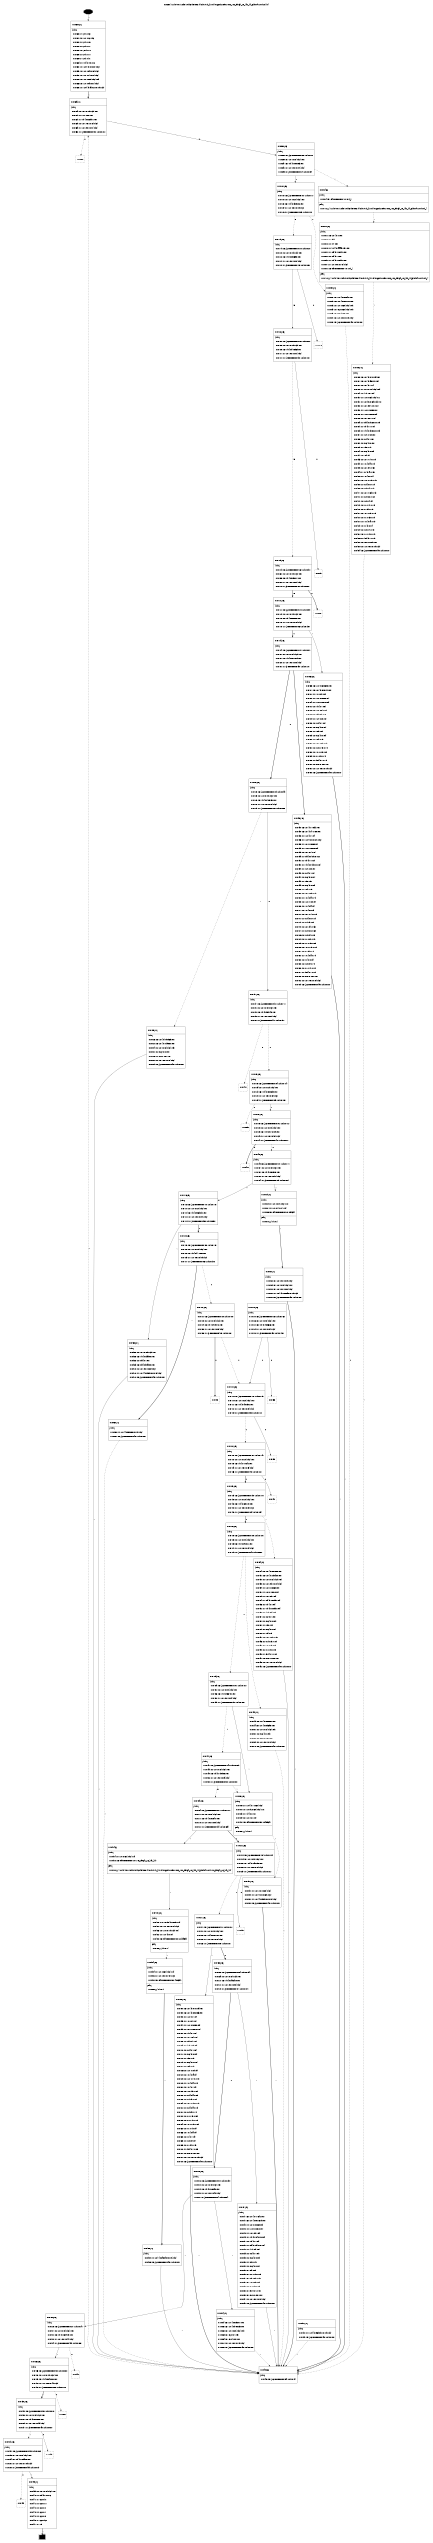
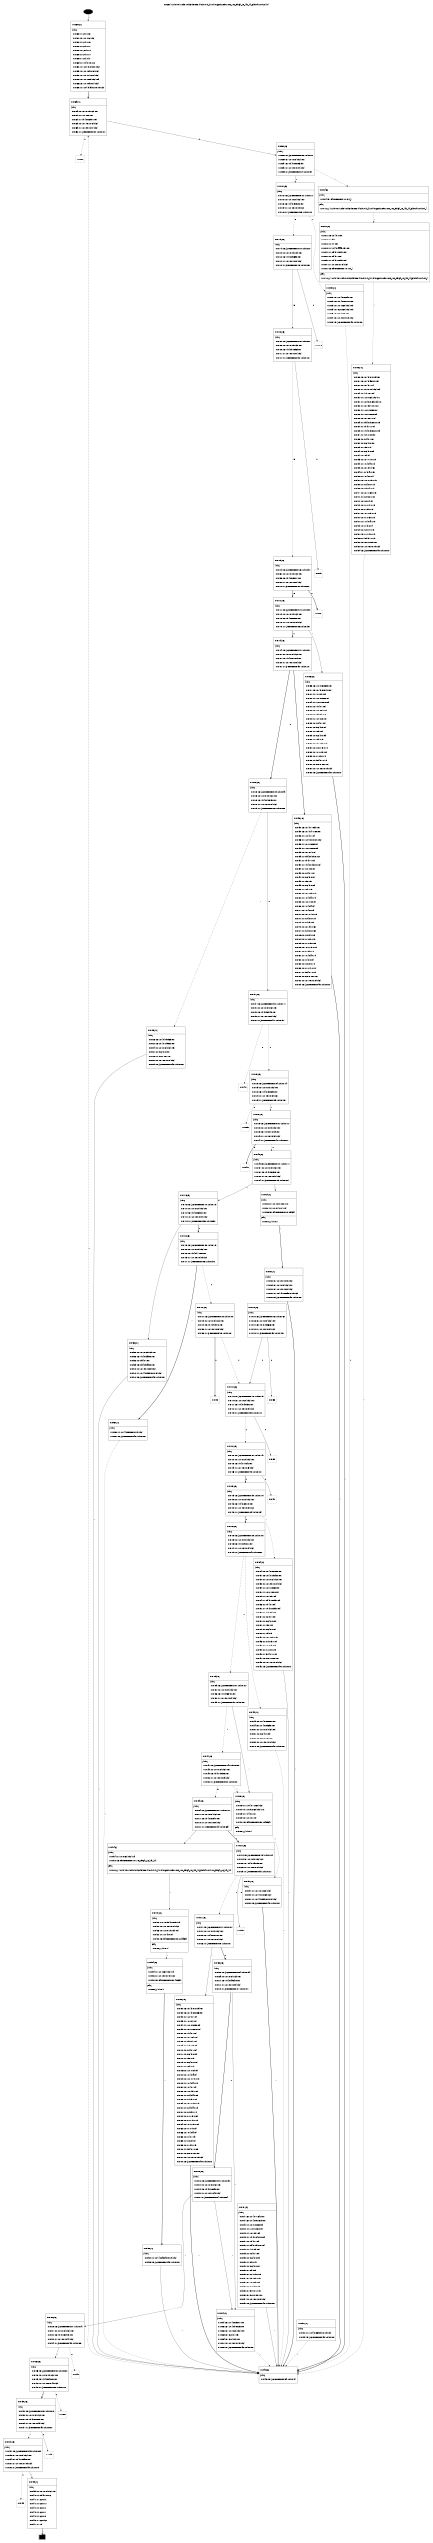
edge "0x40185a [25]" -> "0x401d61 [88]": now "0x40185a [25]" -> "0x40194f [27]"
